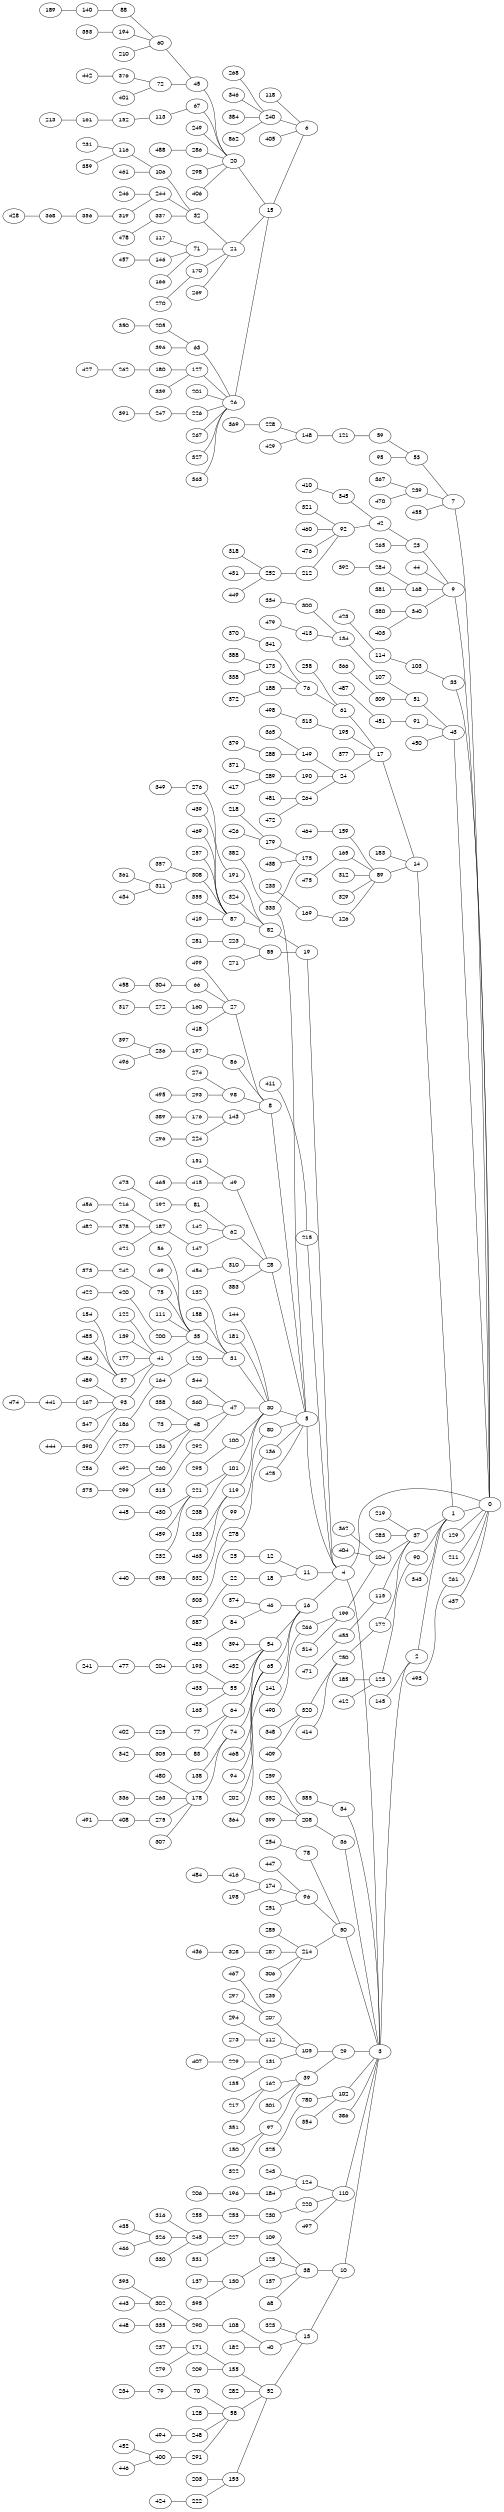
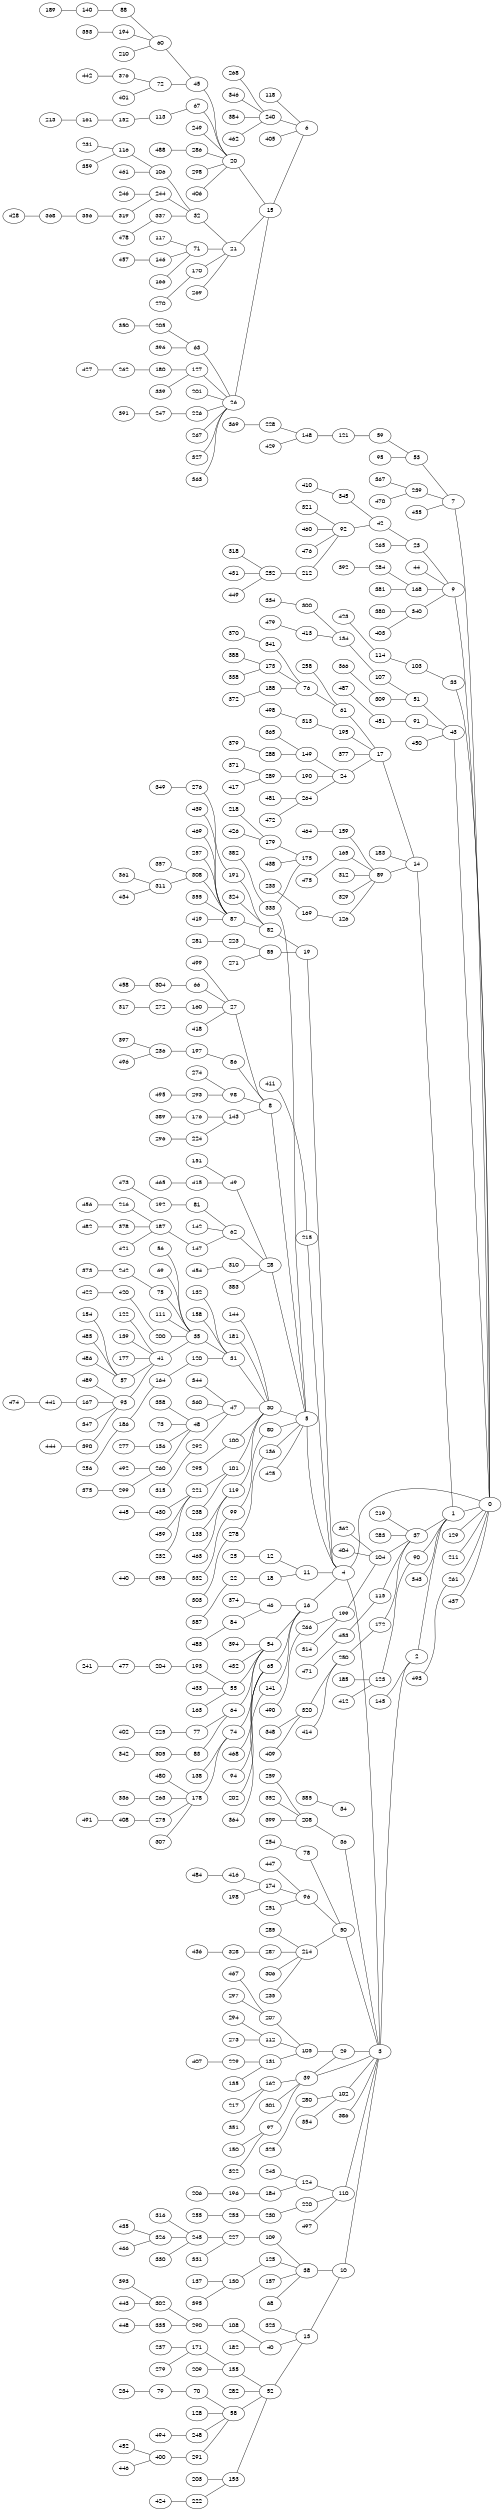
node "862": label "862" -> "462"
edge "34" -- "3": now "39" -- "3"
node "780": label "780" -> "280"
